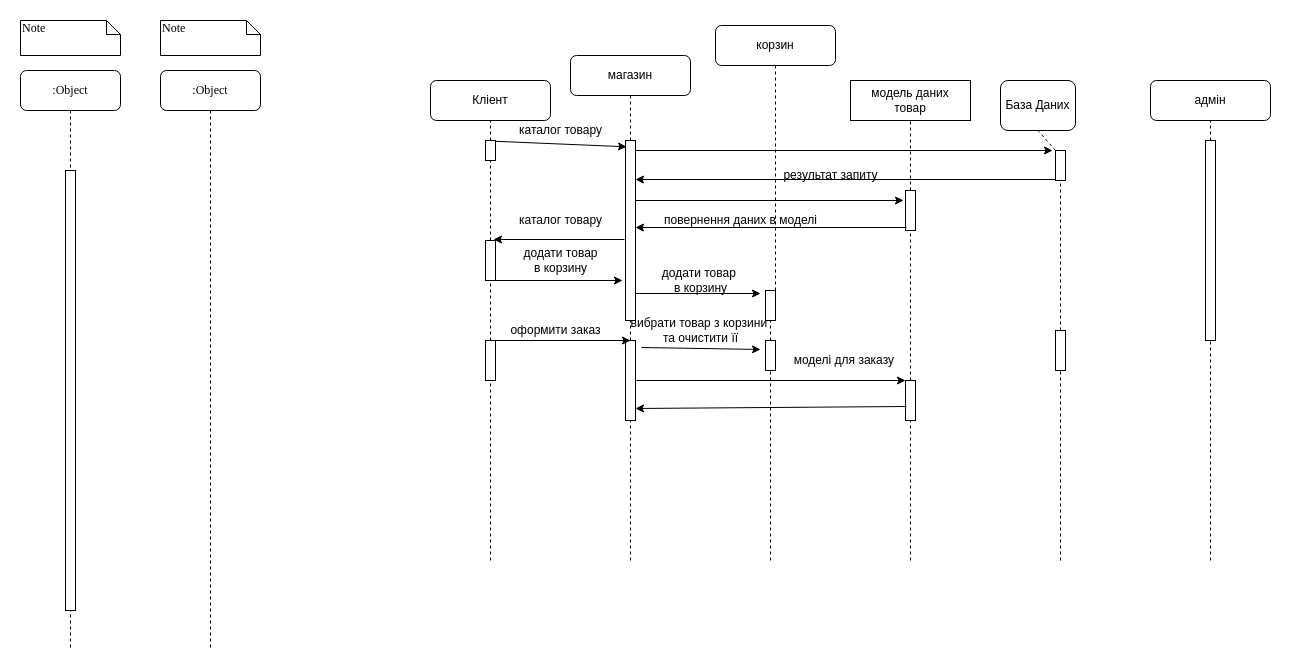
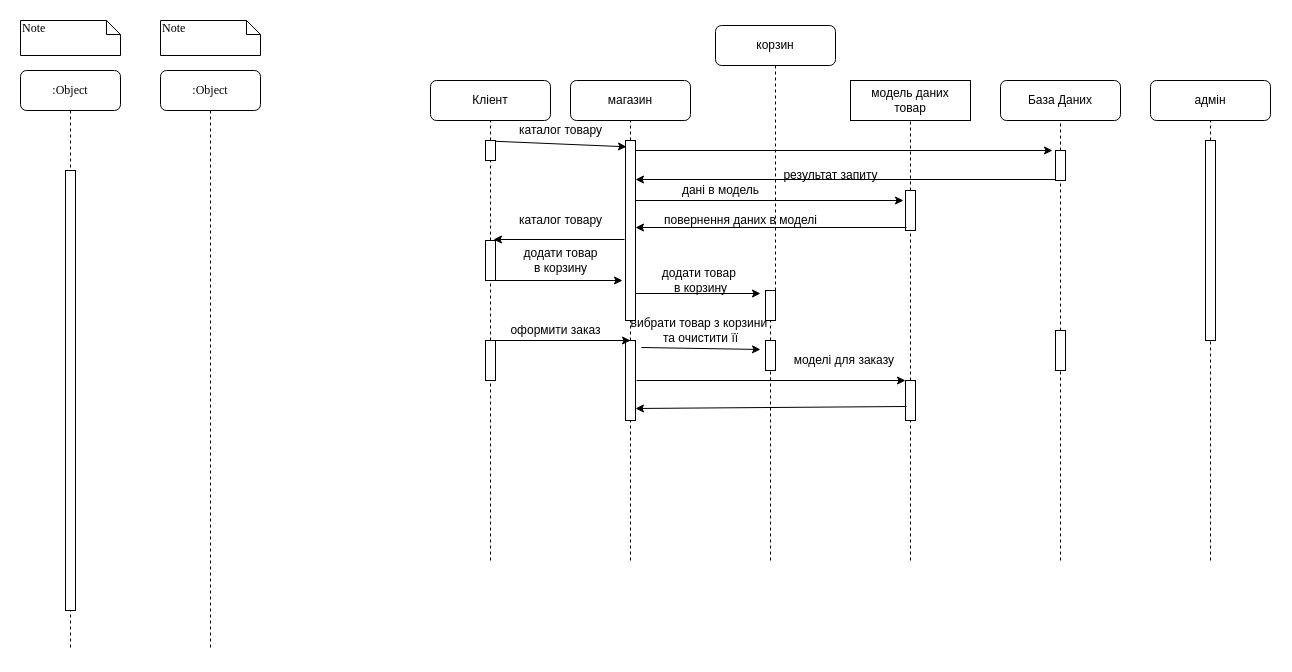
node "магазин": moved (631, 76) -> (631, 101)
node "База Даних": size 75x50 -> 120x40
node "дані в модель": added
